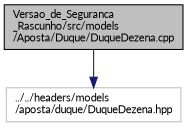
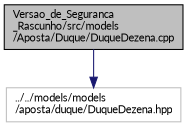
node "../../headers/models /aposta/duque/DuqueDezena.hpp": label "../../headers/models /aposta/duque/DuqueDezena.hpp" -> "../../models/models /aposta/duque/DuqueDezena.hpp"
